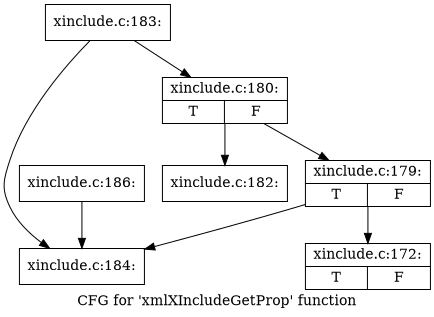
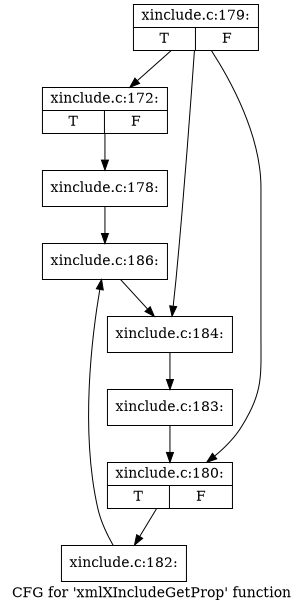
edge "xinclude.c:183:" -> "xinclude.c:184:": reversed
edge "xinclude.c:180:" -> "xinclude.c:179:": reversed
node "xinclude.c:178:": added
edge "xinclude.c:182:" -> "xinclude.c:186:": added
